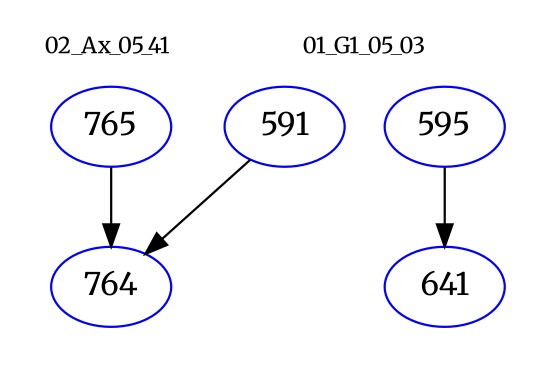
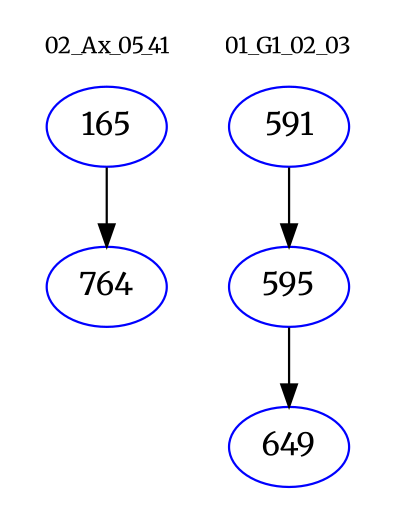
cluster "01_G1_05_03": label "01_G1_05_03" -> "01_G1_02_03"
node "765": label "765" -> "165"
edge "591" -> "764": now "591" -> "595"
node "641": label "641" -> "649"
